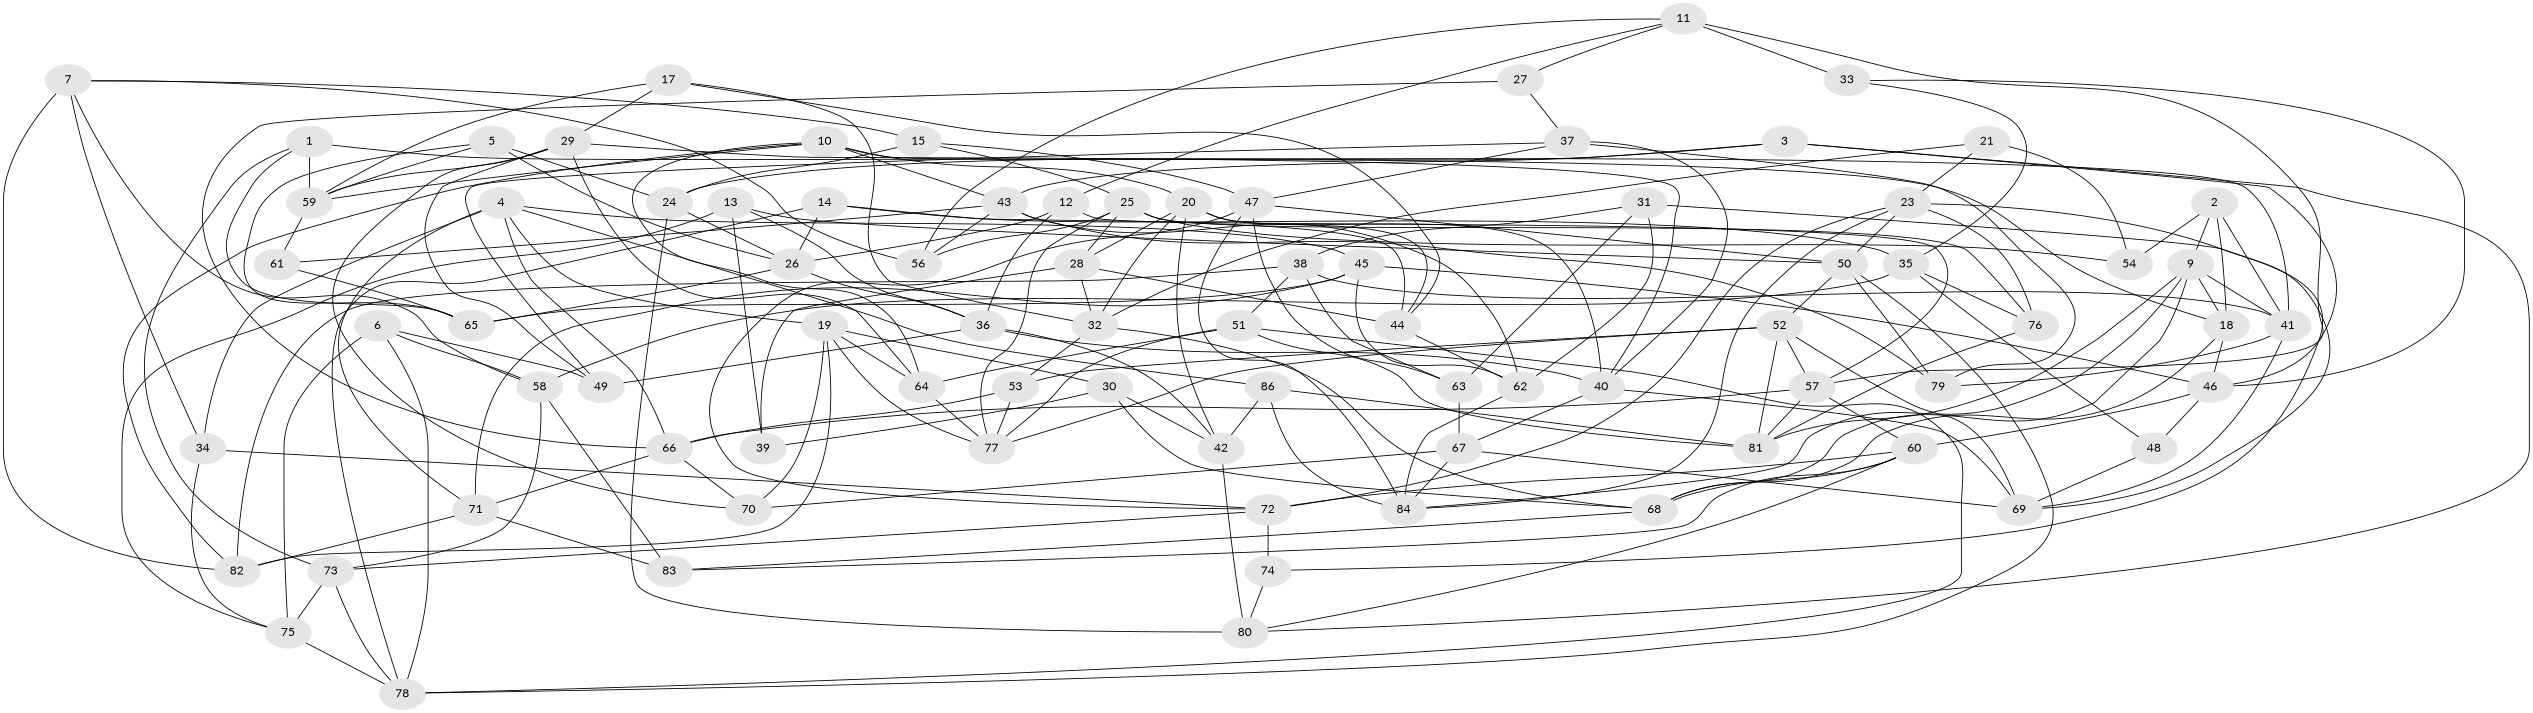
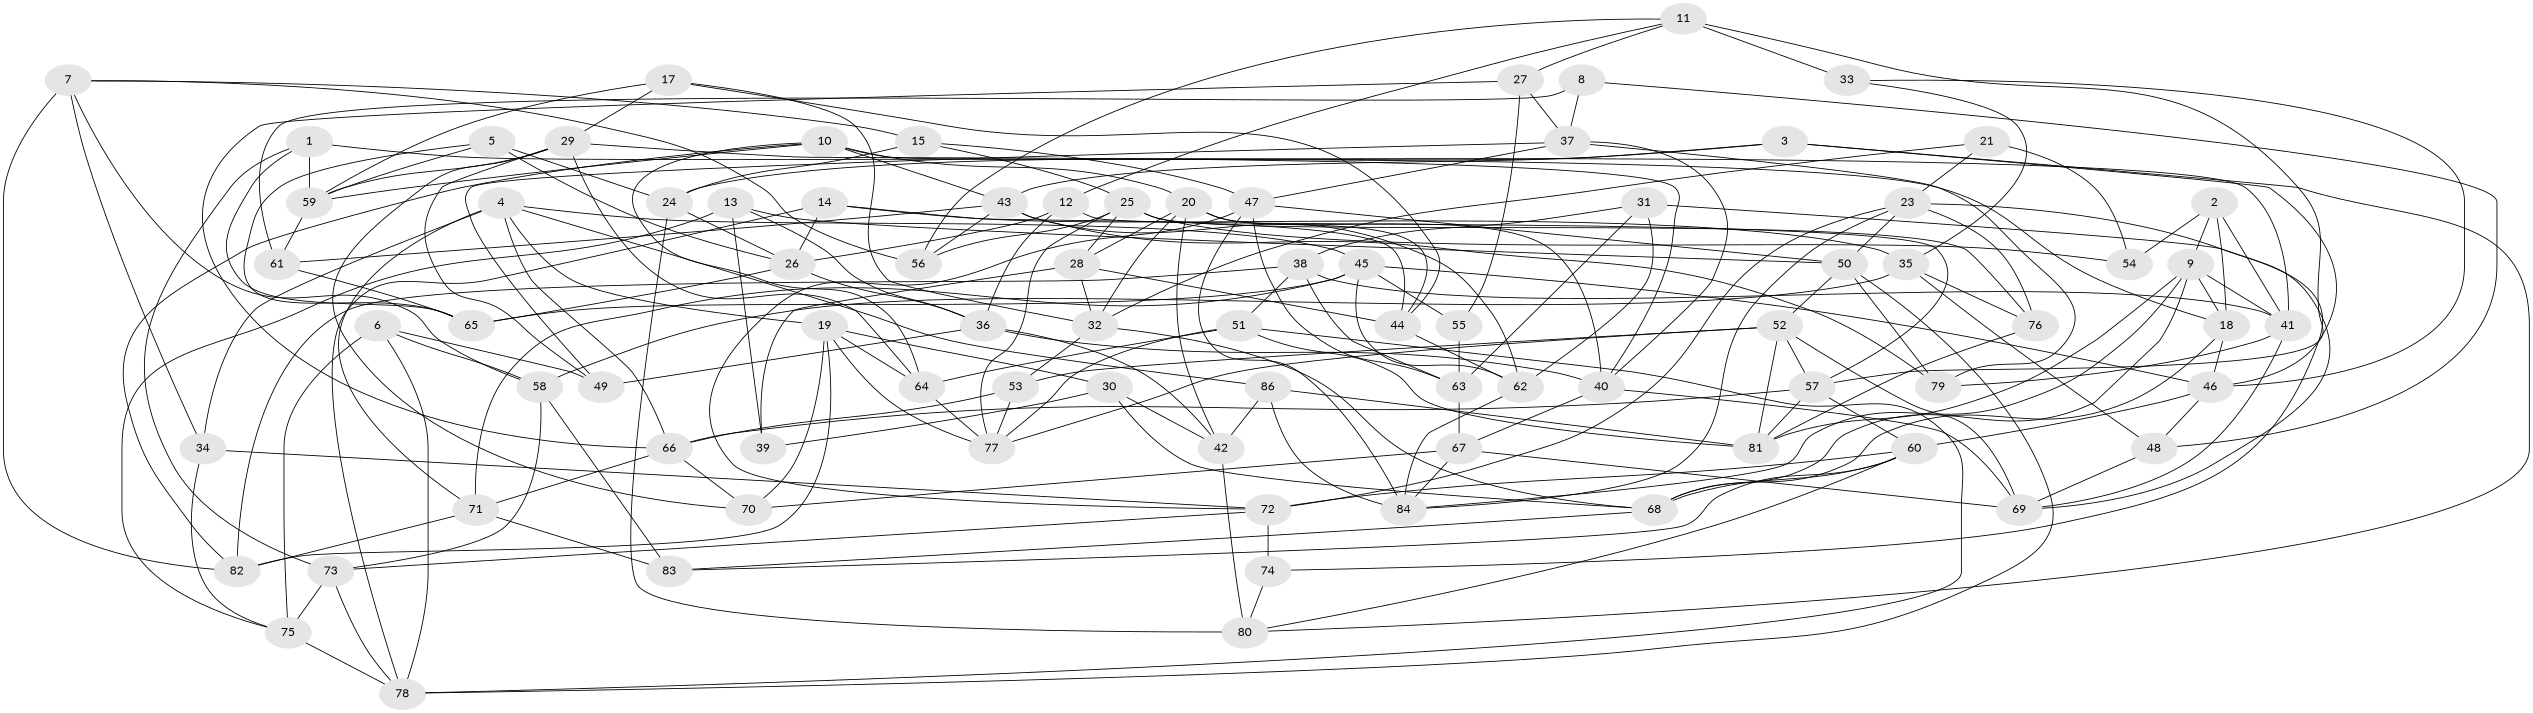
node "8": added
node "55": added
